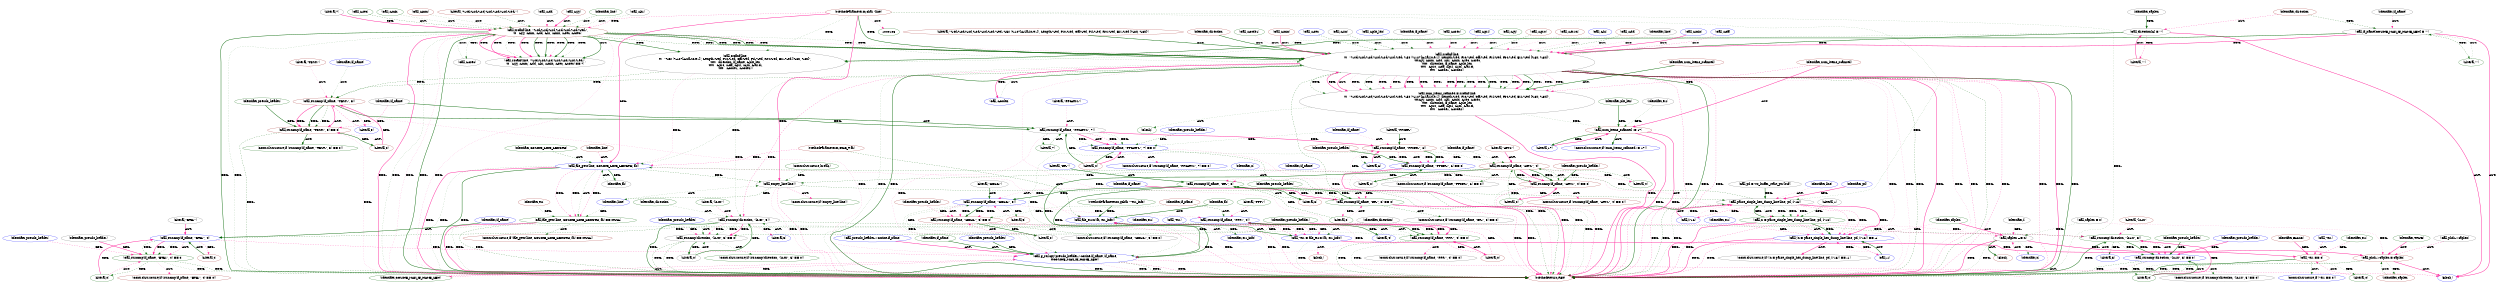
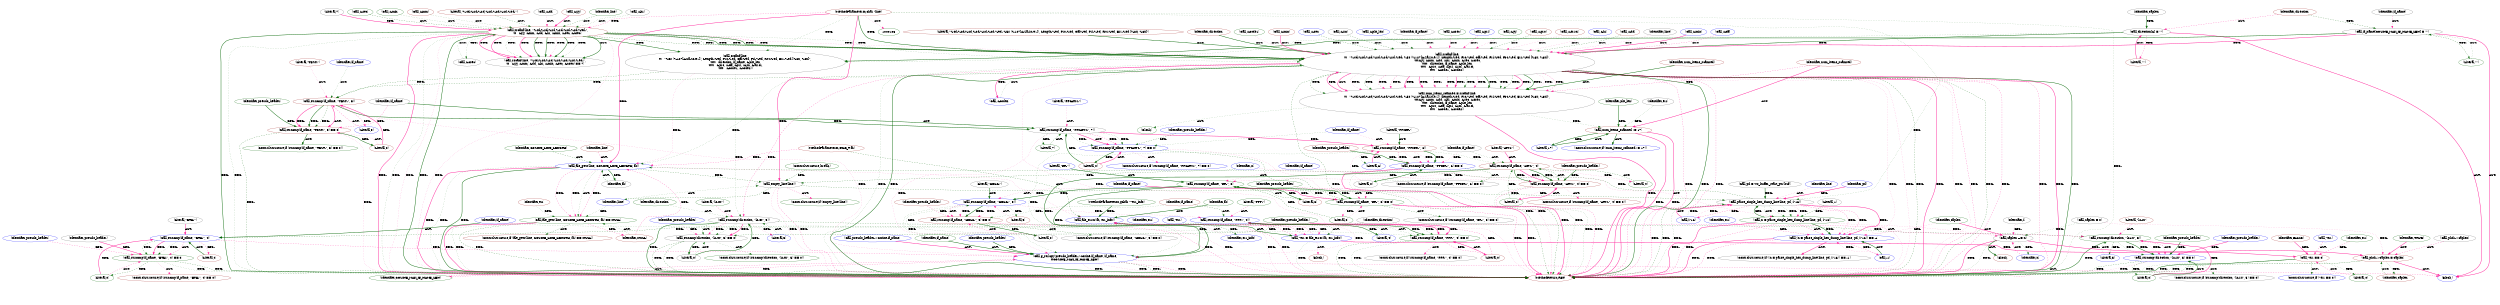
edge "(MethodParameterIn,char *line)" -> "(Call,file_gets(line, COSINE_LINE_LENGTH, fh))": label "CFG: " -> "DDG: "
edge "(Literal,17)" -> "(Call,num_items_scanned != 17)": color deeppink -> darkgreen
node "(Identifier,NULL)": added
